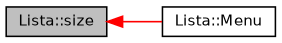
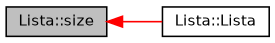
node "Lista::Menu": label "Lista::Menu" -> "Lista::Lista"
